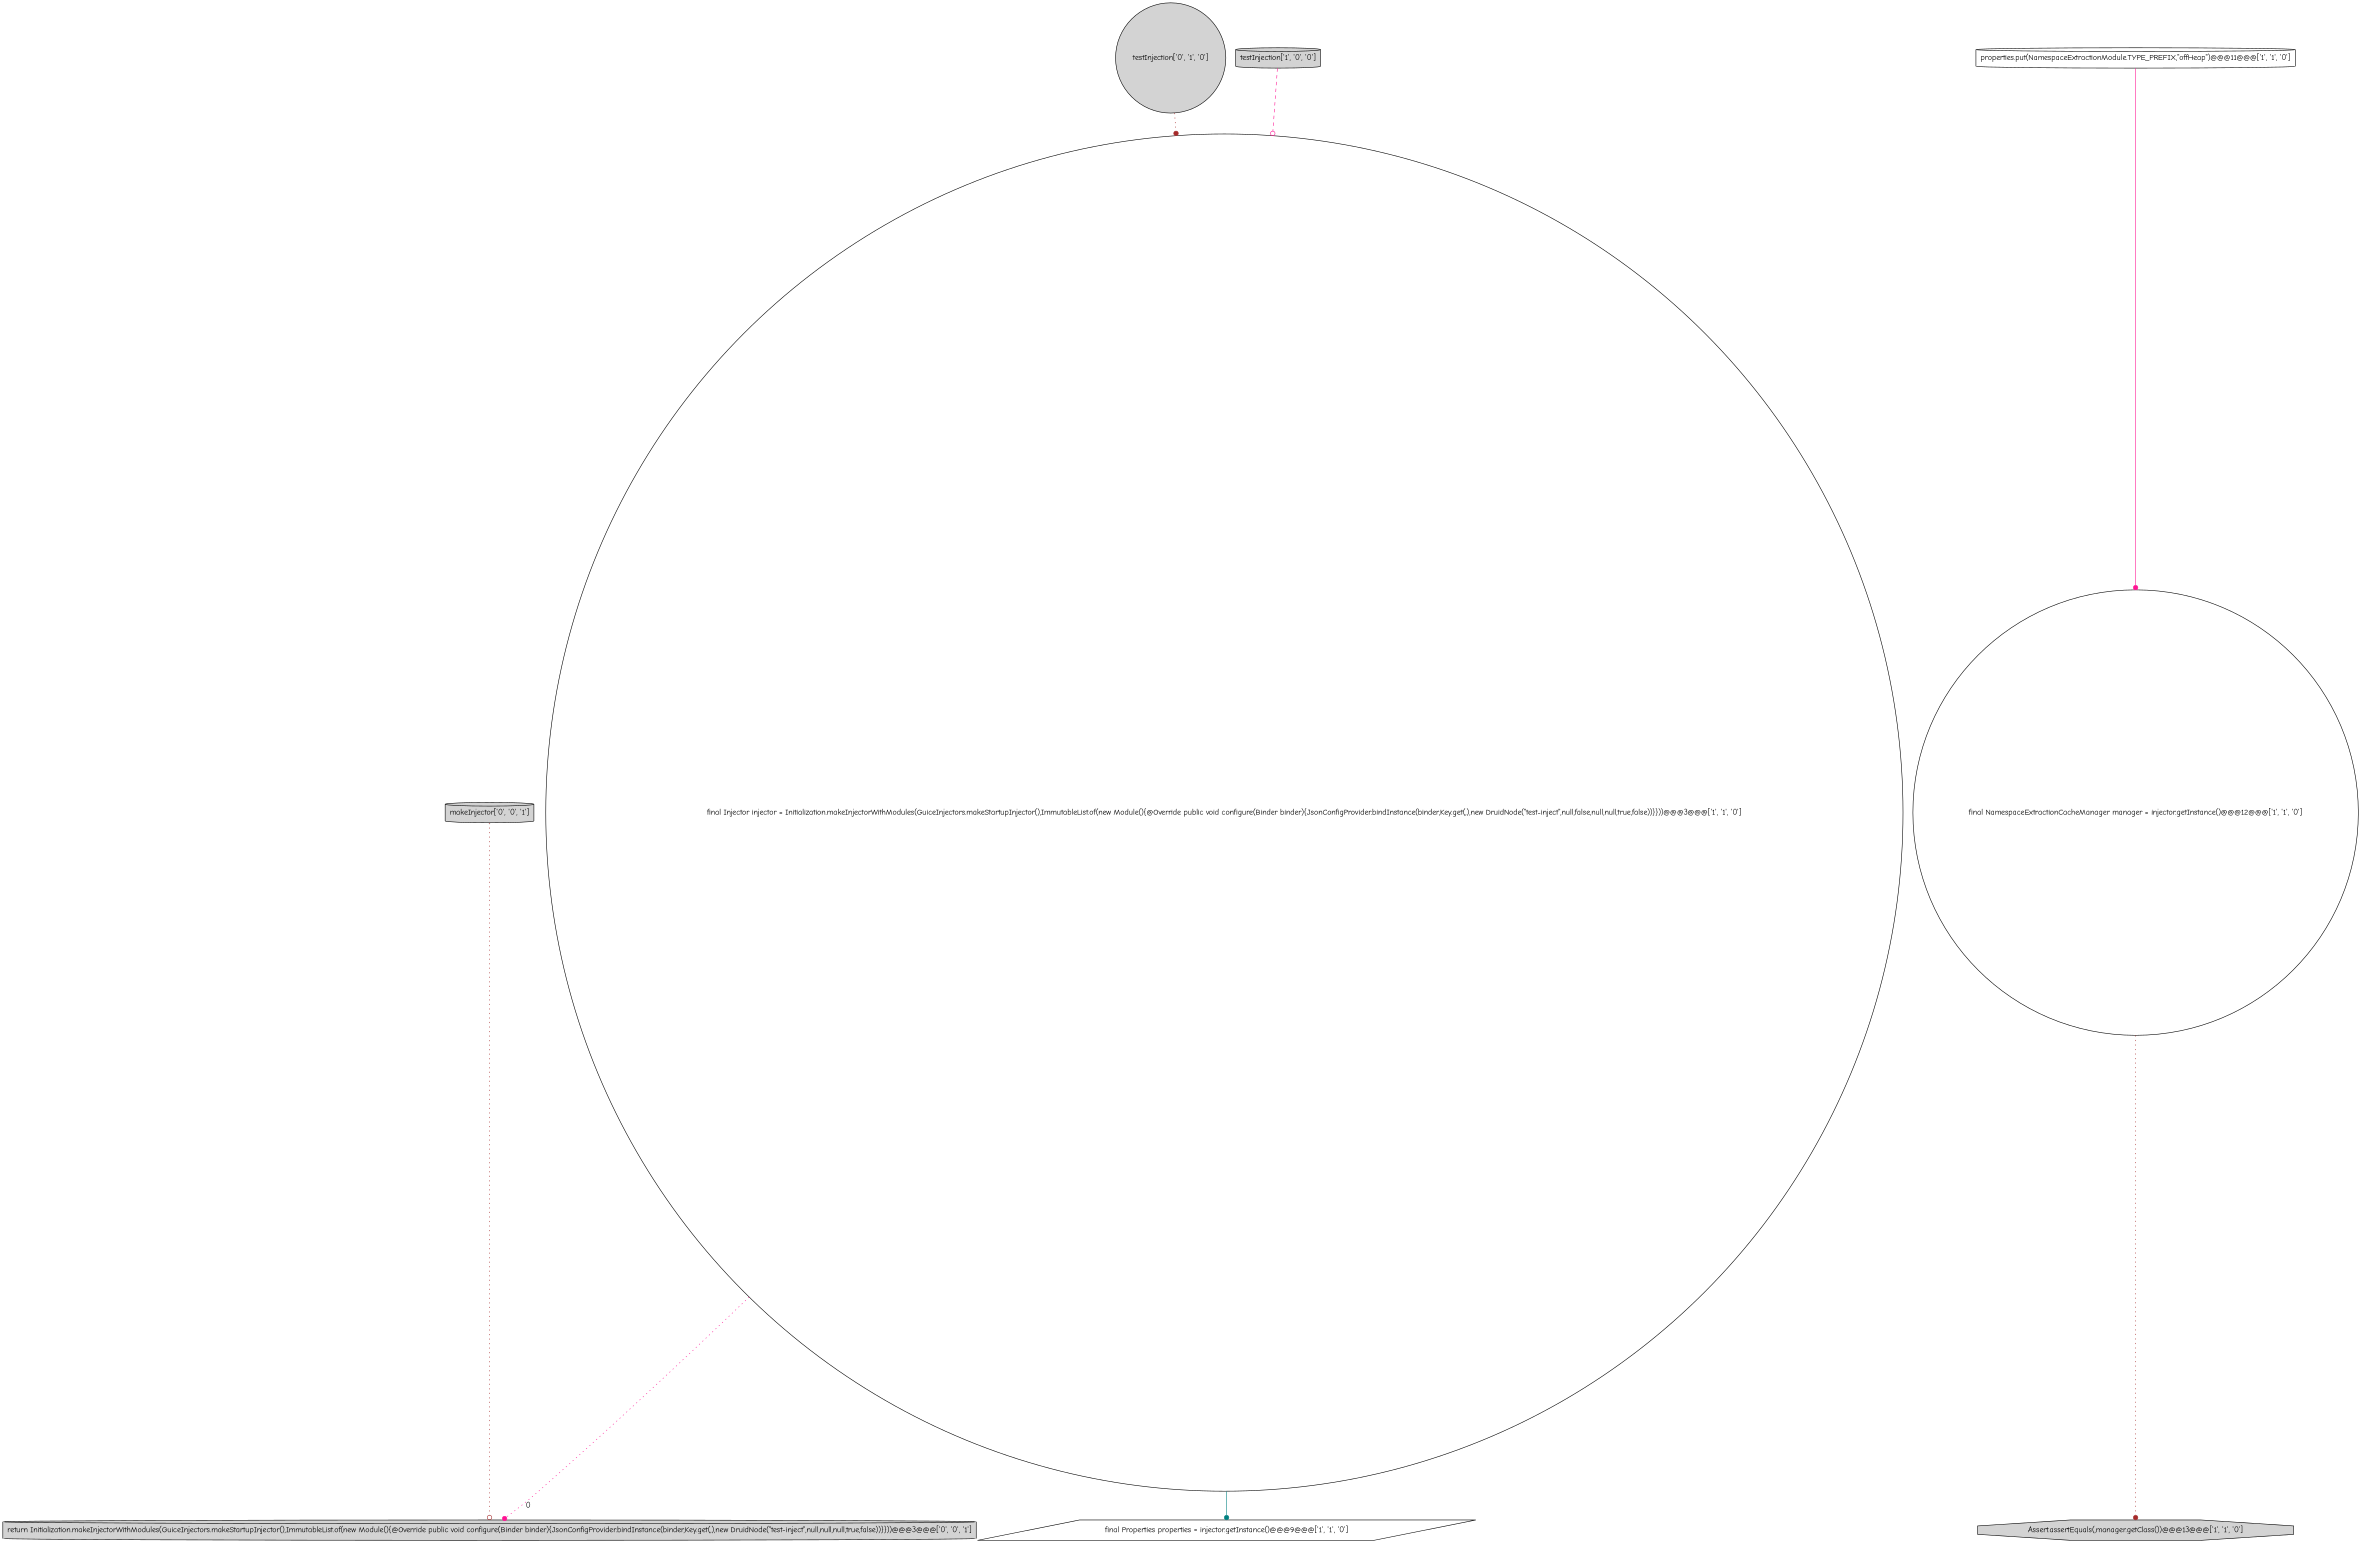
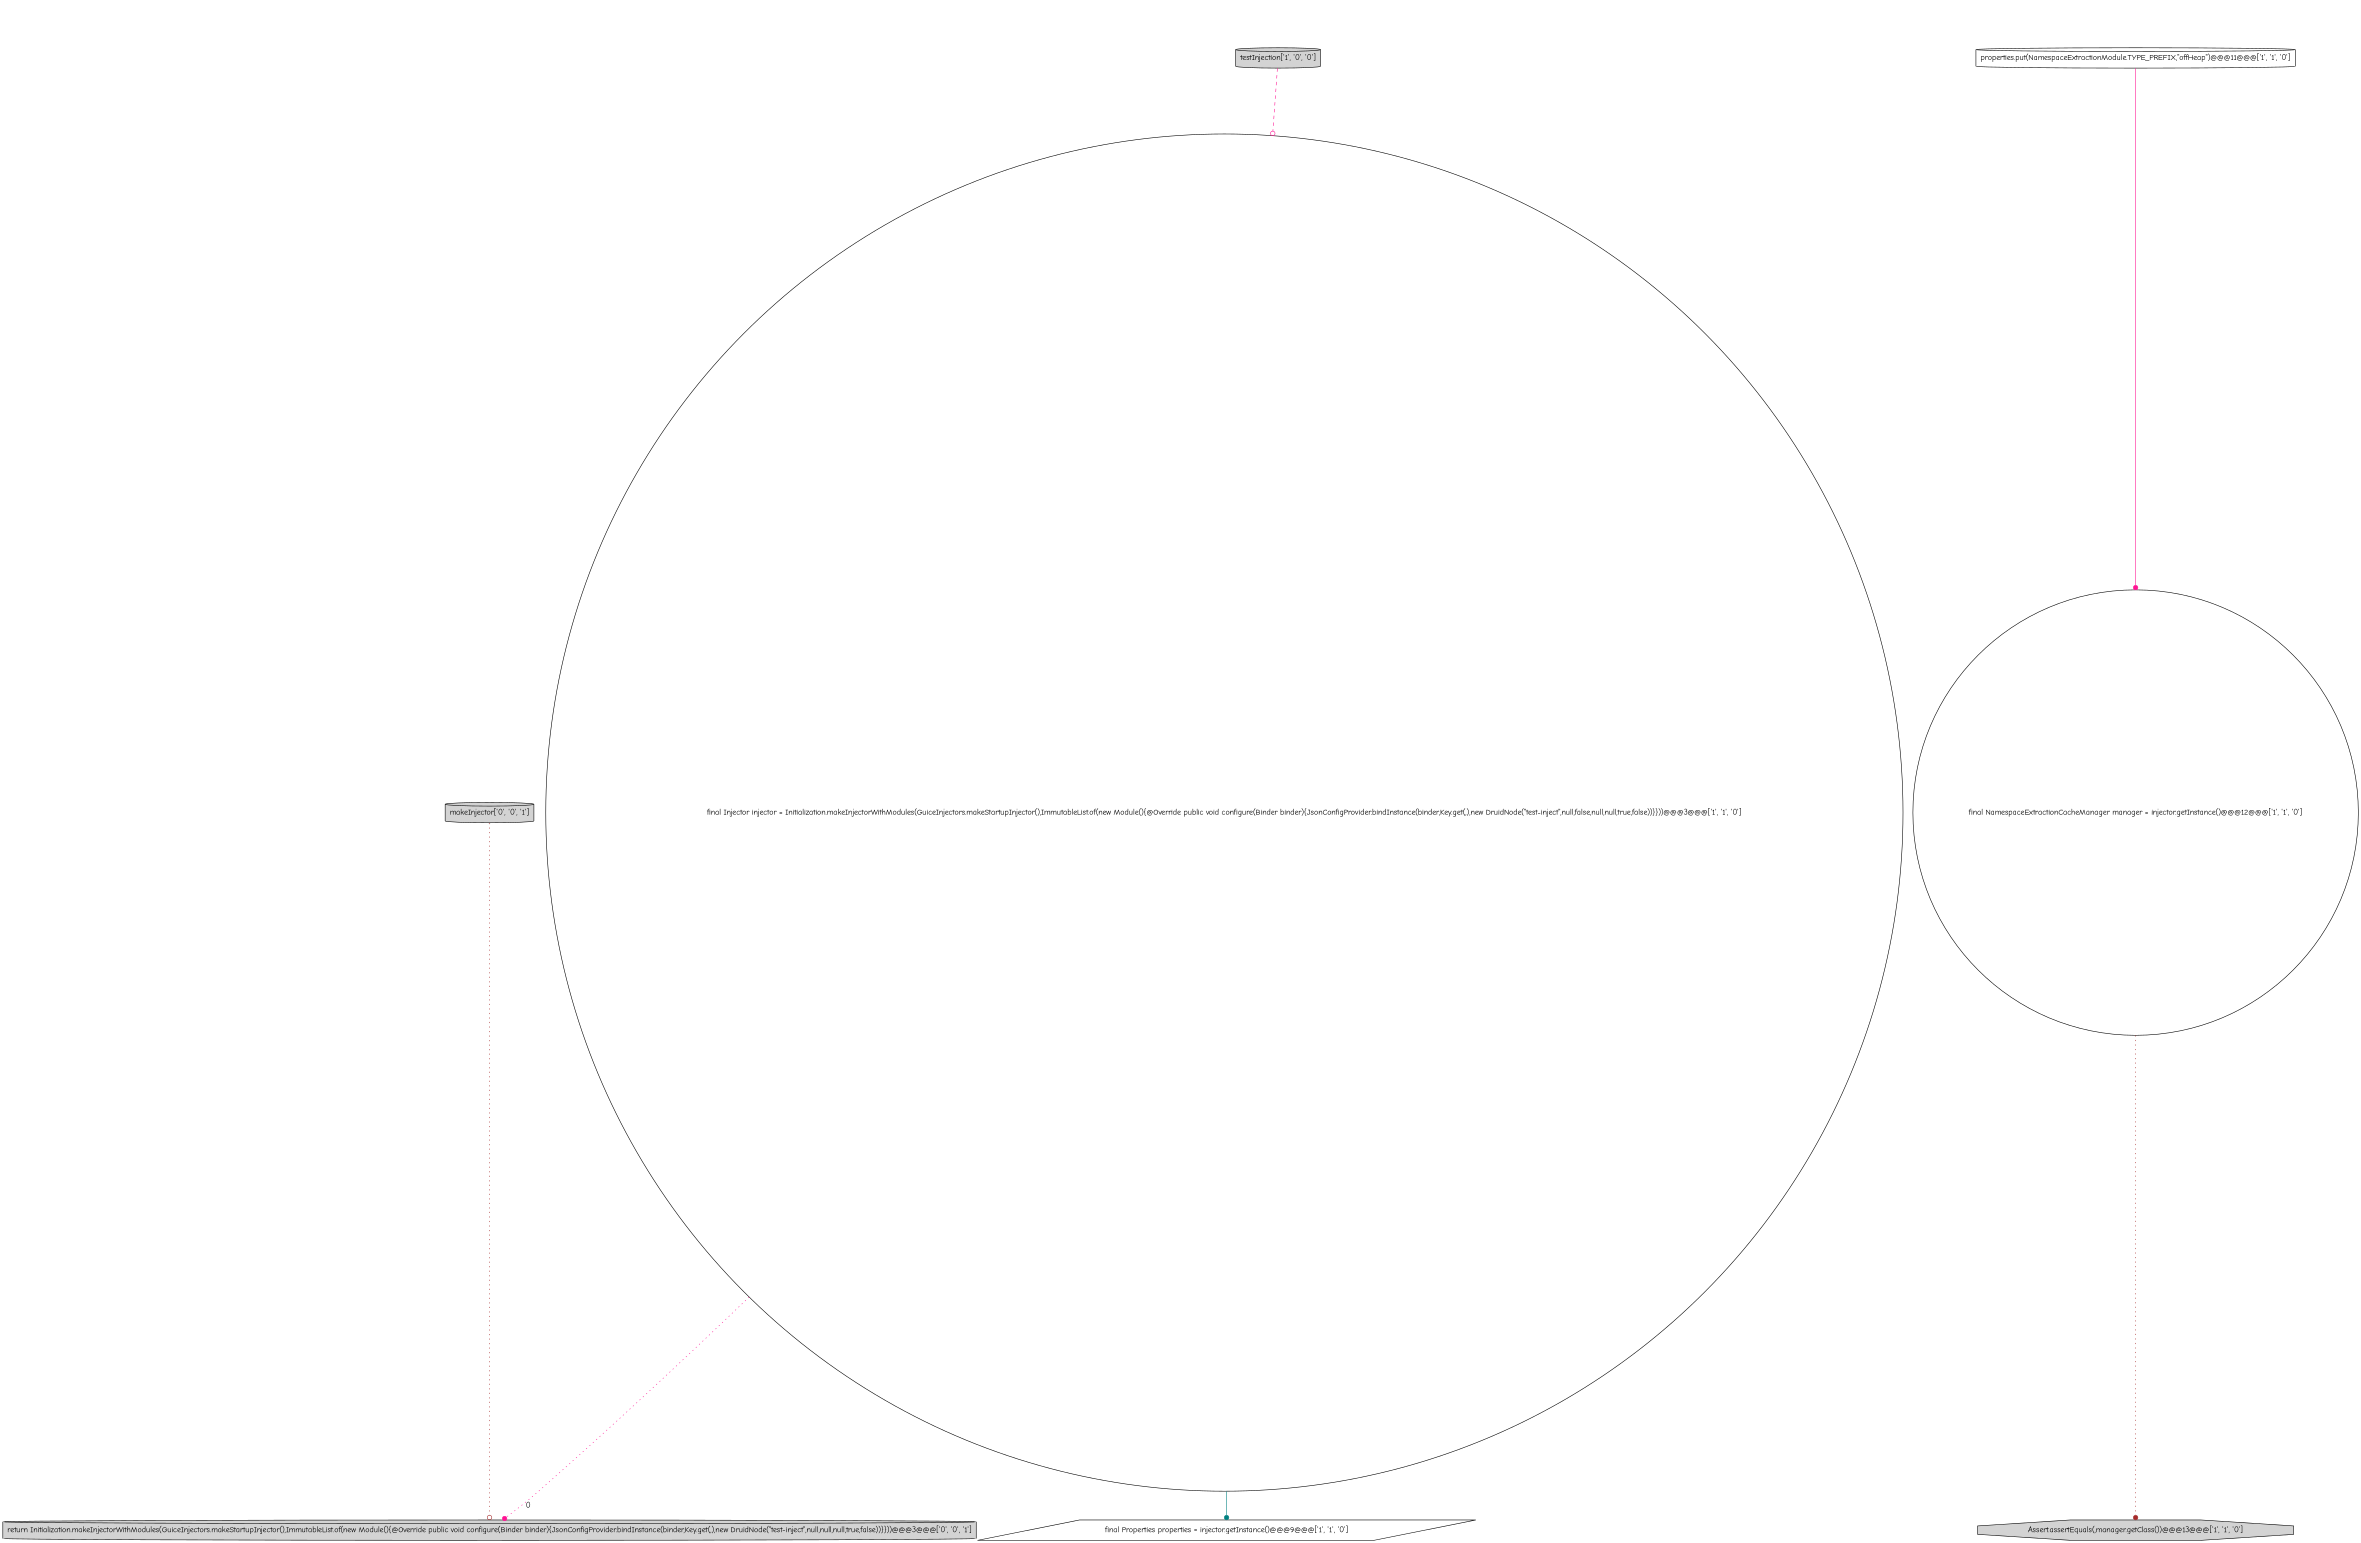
node "testInjection['0', '1', '0']": removed
